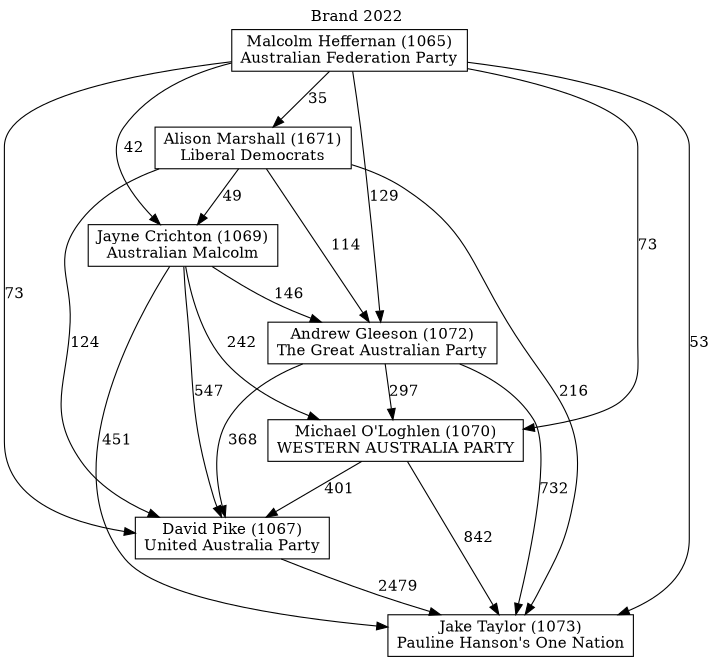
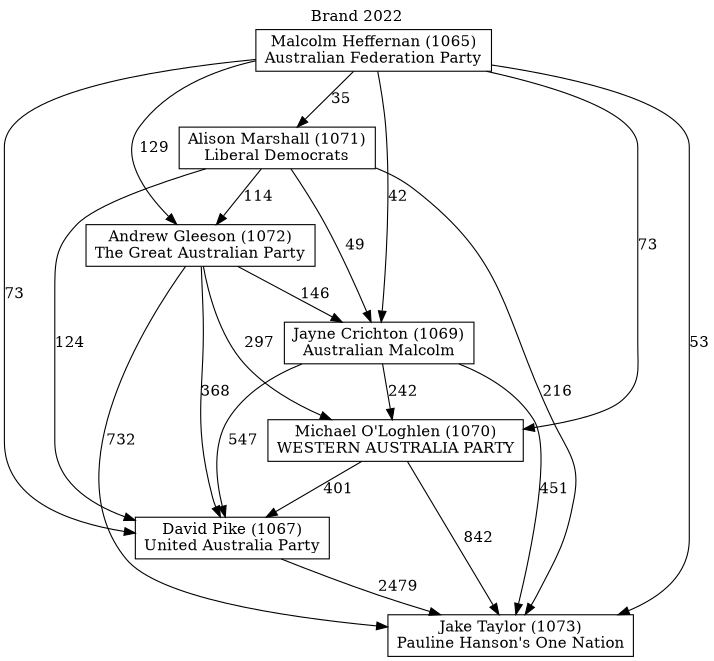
node "Alison Marshall (1671) Liberal Democrats": label "Alison Marshall (1671) Liberal Democrats" -> "Alison Marshall (1071) Liberal Democrats"
edge "Jayne Crichton (1069) Australian Malcolm" -> "Andrew Gleeson (1072) The Great Australian Party": reversed
